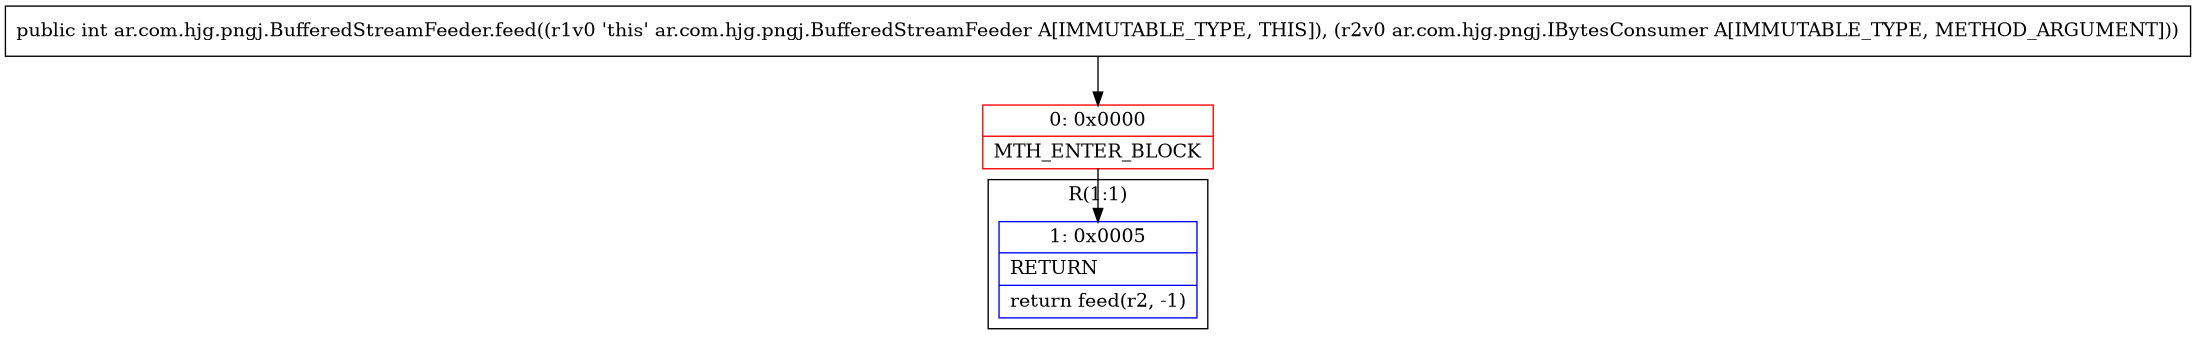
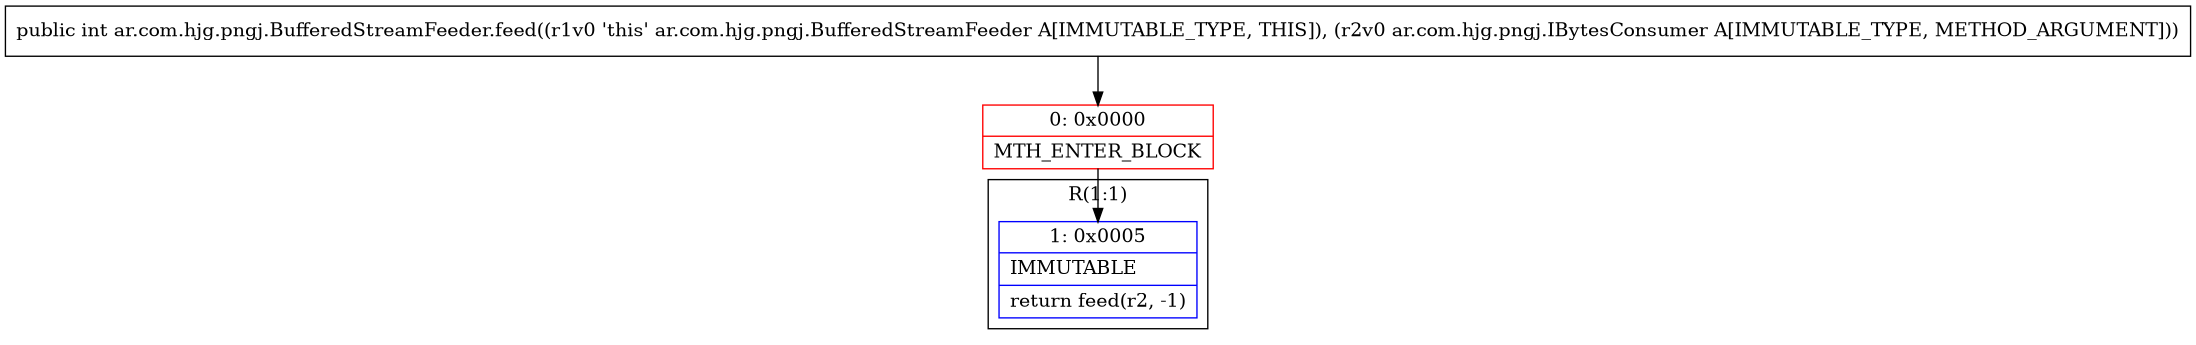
node "1: 0x0005": text "RETURN" -> "IMMUTABLE"
